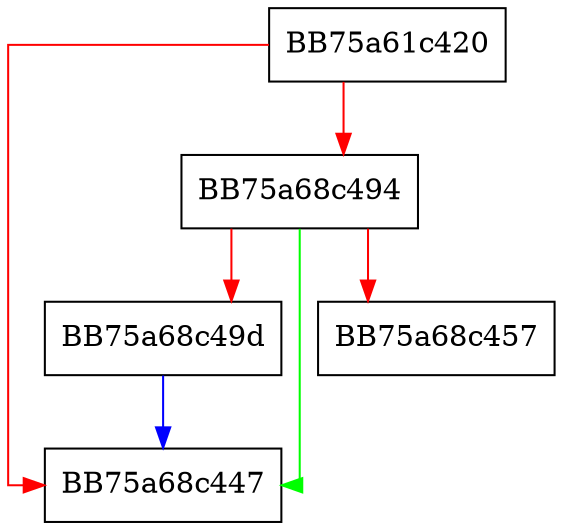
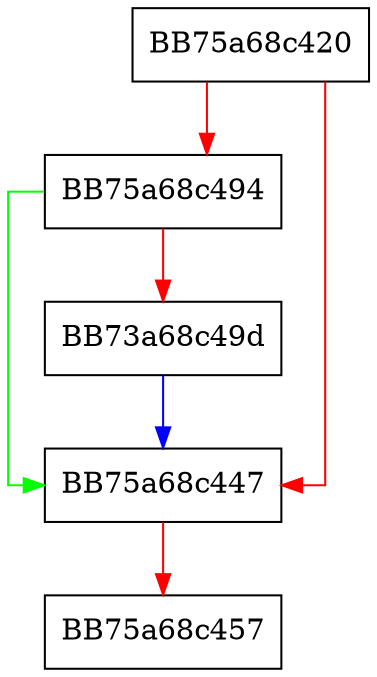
node "BB75a61c420": label "BB75a61c420" -> "BB75a68c420"
edge "BB75a68c494" -> "BB75a68c457": now "BB75a68c447" -> "BB75a68c457"
node "BB75a68c49d": label "BB75a68c49d" -> "BB73a68c49d"
